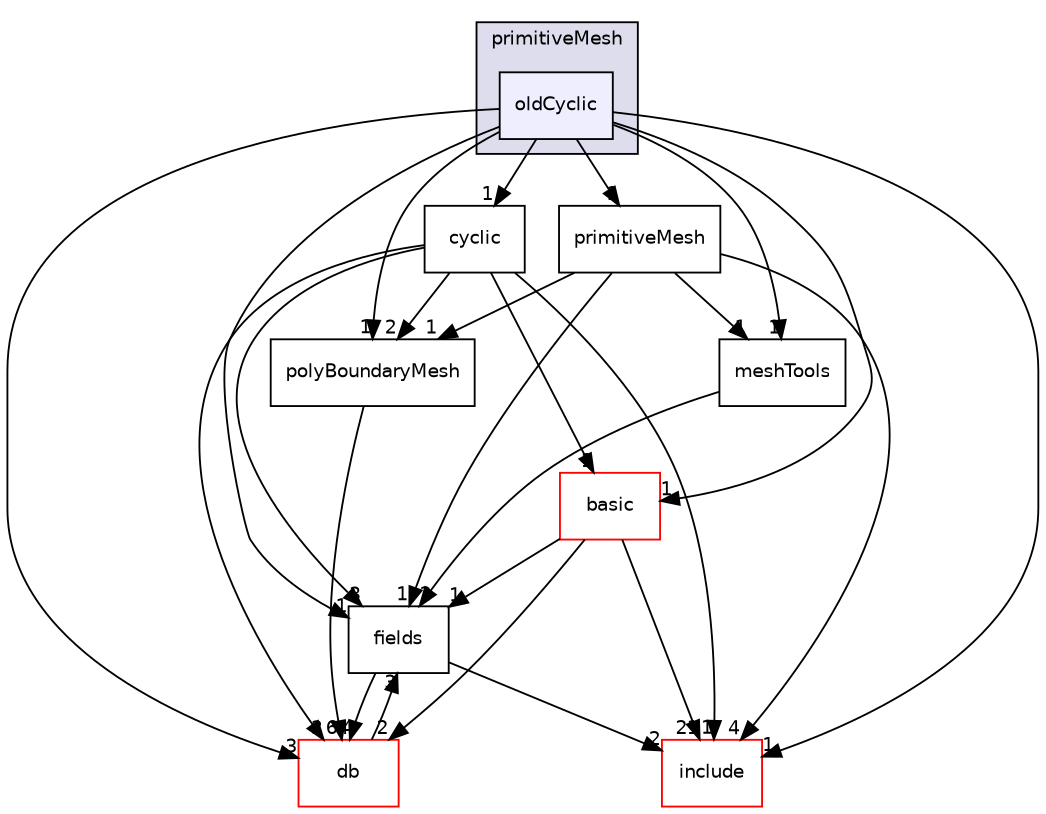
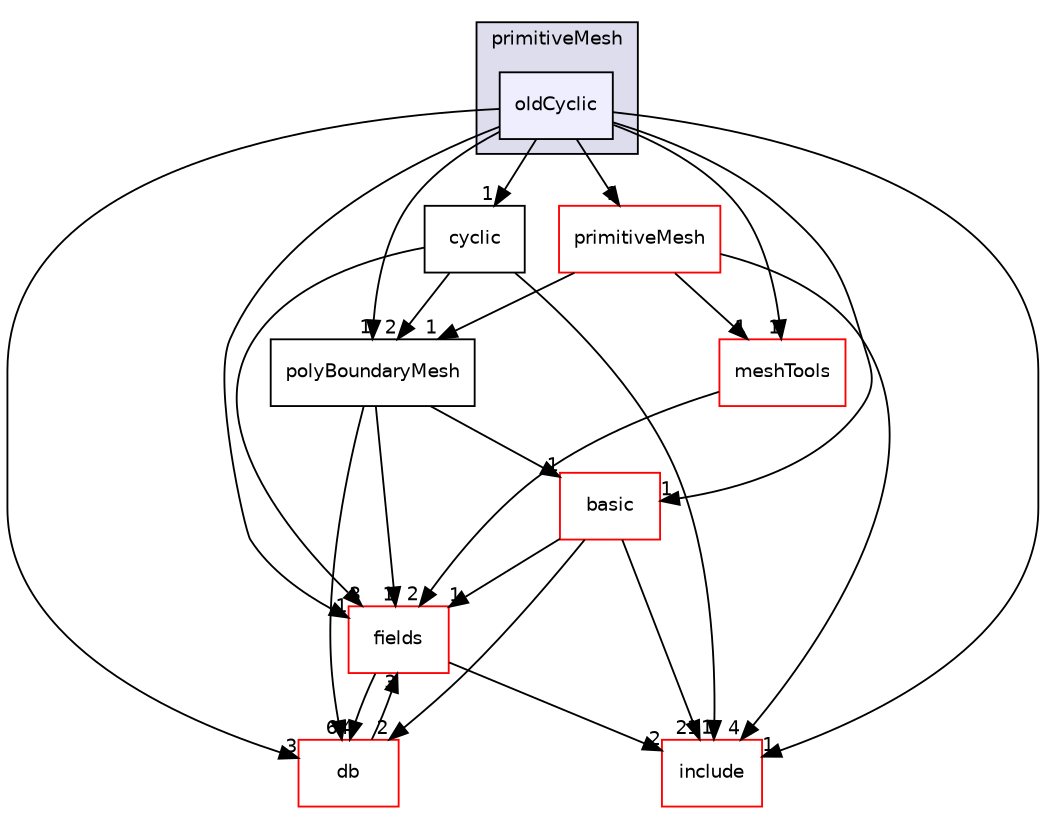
node "primitiveMesh": color black -> red
edge "cyclic" -> "basic": now "polyBoundaryMesh" -> "basic"
node "meshTools": color black -> red
edge "primitiveMesh" -> "fields": now "polyBoundaryMesh" -> "fields"
edge "cyclic" -> "db": removed
node "fields": color black -> red
